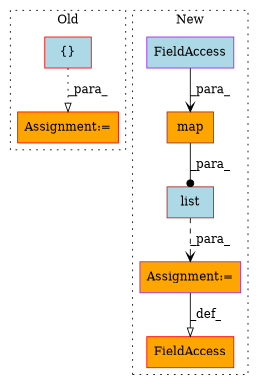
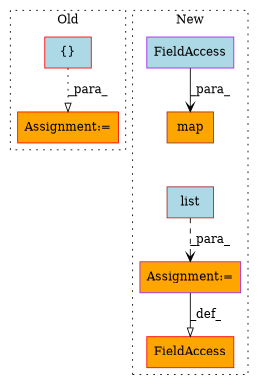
edge "map" -> "list": removed, label "_para_"
